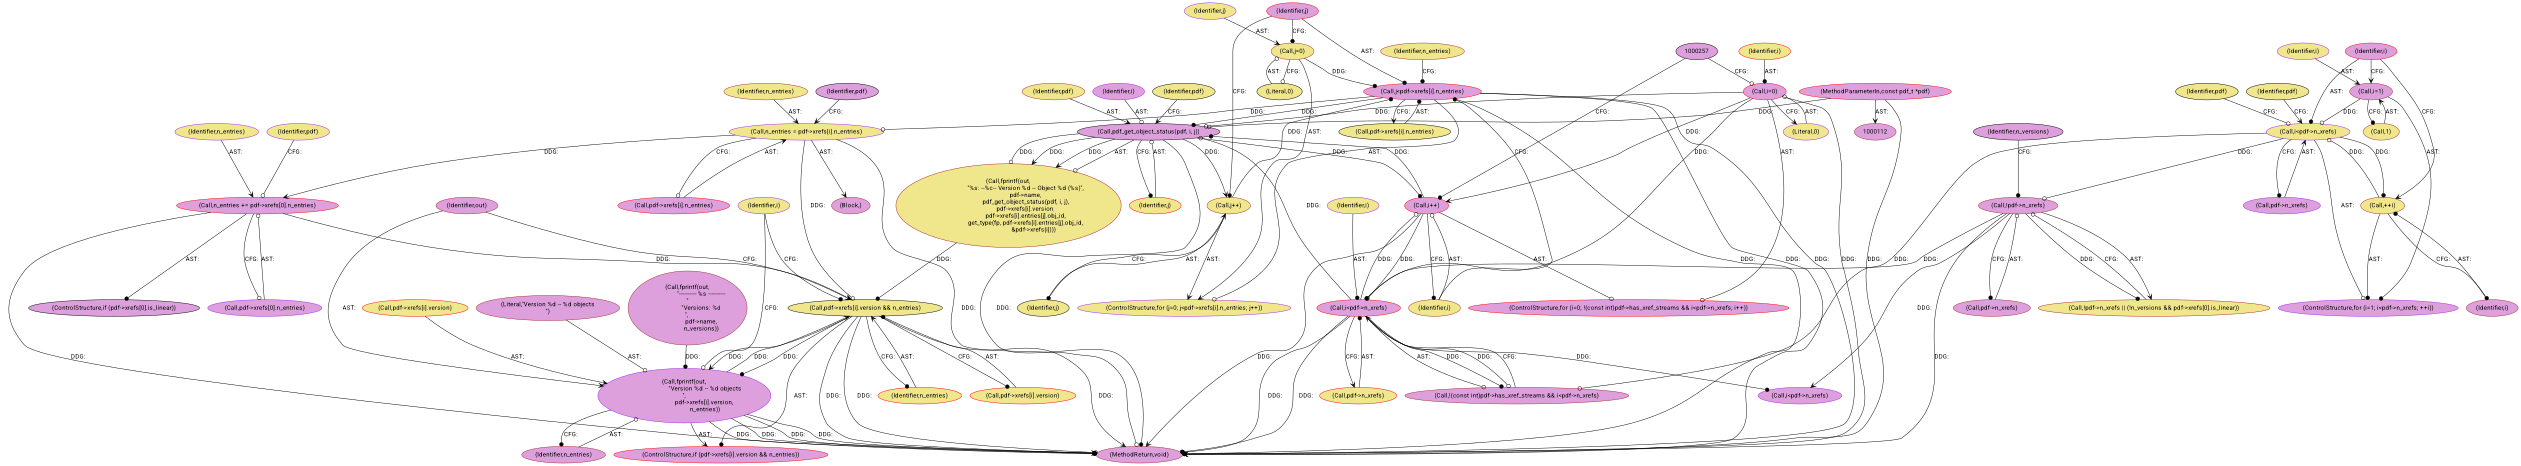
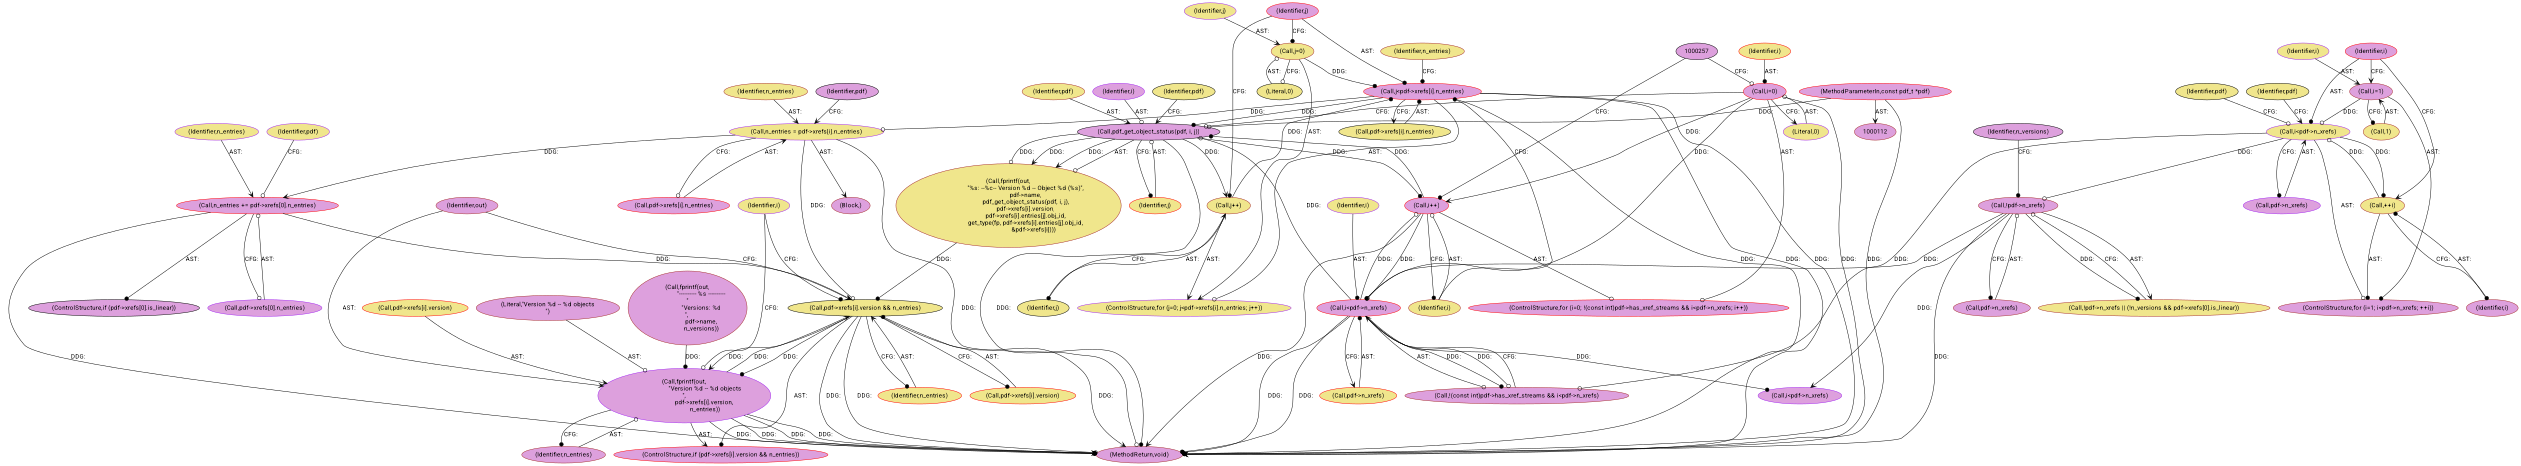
edge "(Call,i=0)" -> "(Call,pdf_get_object_status(pdf, i, j))": label "DDG: " -> "CFG: "
node "(ControlStructure,for (i=1; i<pdf->n_xrefs; ++i))": color purple -> brown
